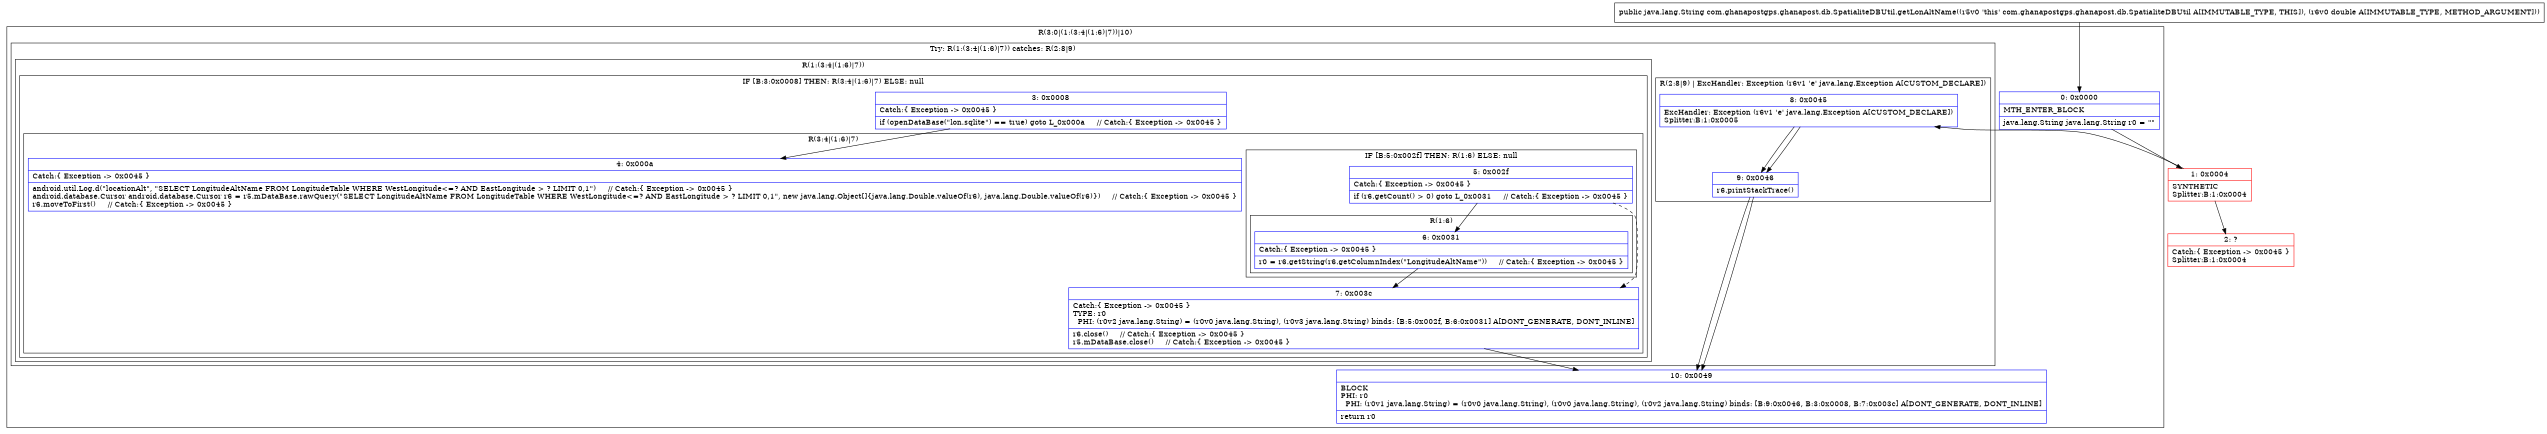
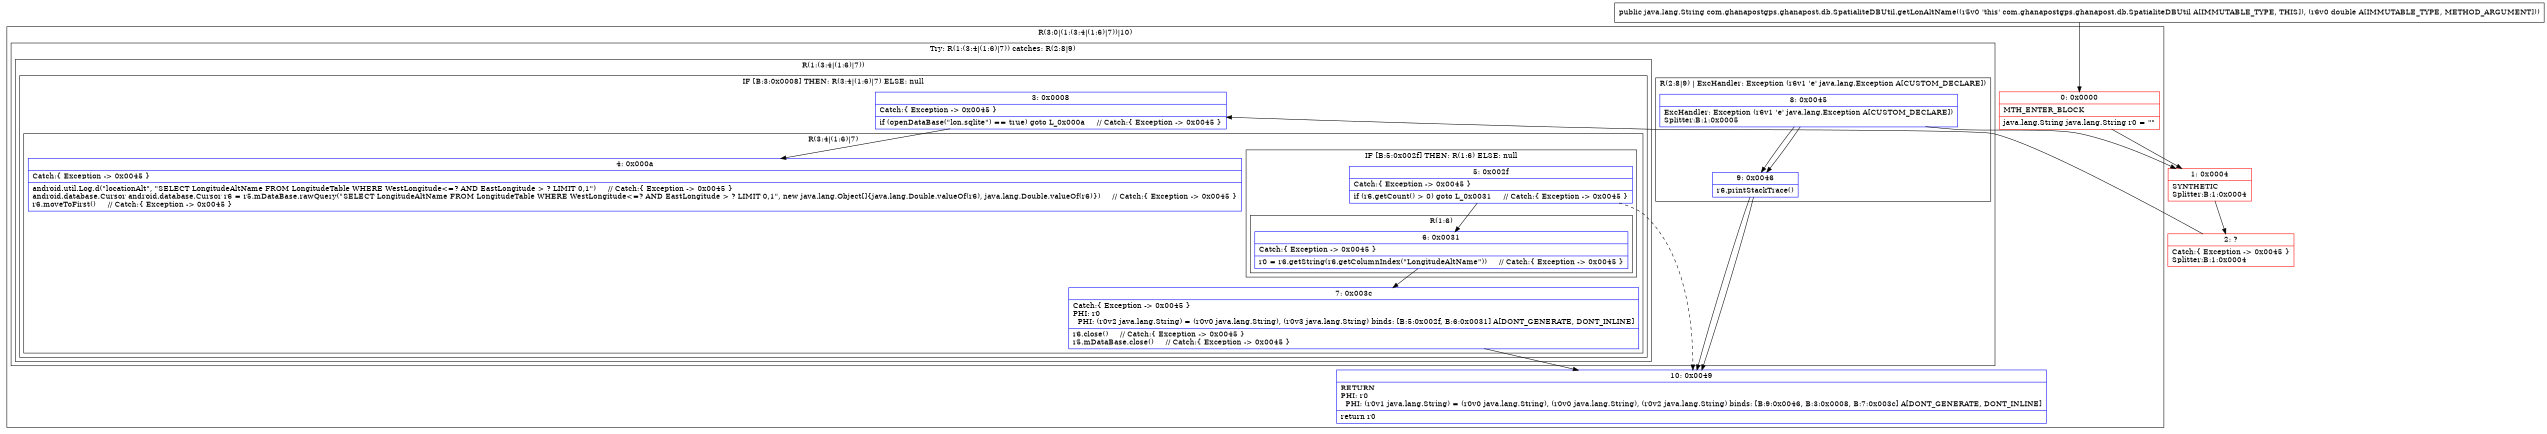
node "0: 0x0000": color blue -> red
edge "2: ?" -> "3: 0x0008": added
edge "1: 0x0004" -> "8: 0x0045": reversed
edge "5: 0x002f" -> "7: 0x003c": now "5: 0x002f" -> "10: 0x0049"
node "7: 0x003c": text "TYPE: r0" -> "PHI: r0"
node "10: 0x0049": text "BLOCK" -> "RETURN"
